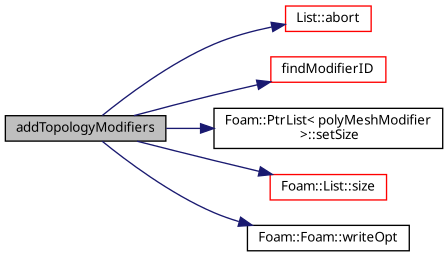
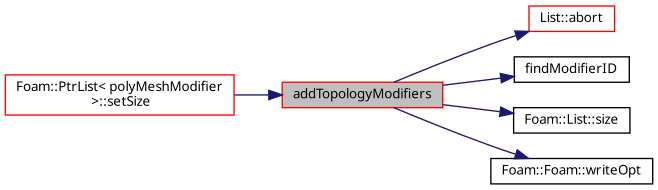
node "findModifierID": color red -> black
node "addTopologyModifiers": color black -> red
edge "addTopologyModifiers" -> "Foam::PtrList< polyMeshModifier >::setSize": reversed
node "Foam::PtrList< polyMeshModifier >::setSize": color black -> red
node "Foam::List::size": color red -> black
